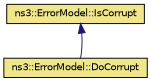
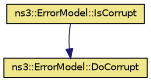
edge "ns3::ErrorModel::DoCorrupt" -> "ns3::ErrorModel::IsCorrupt": reversed
